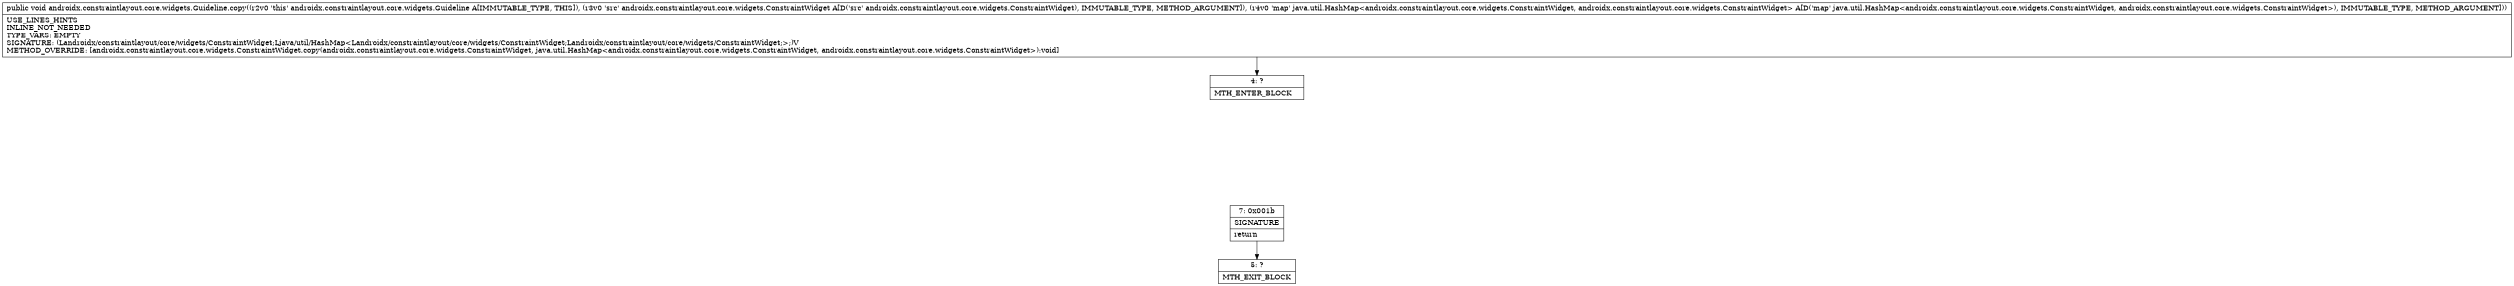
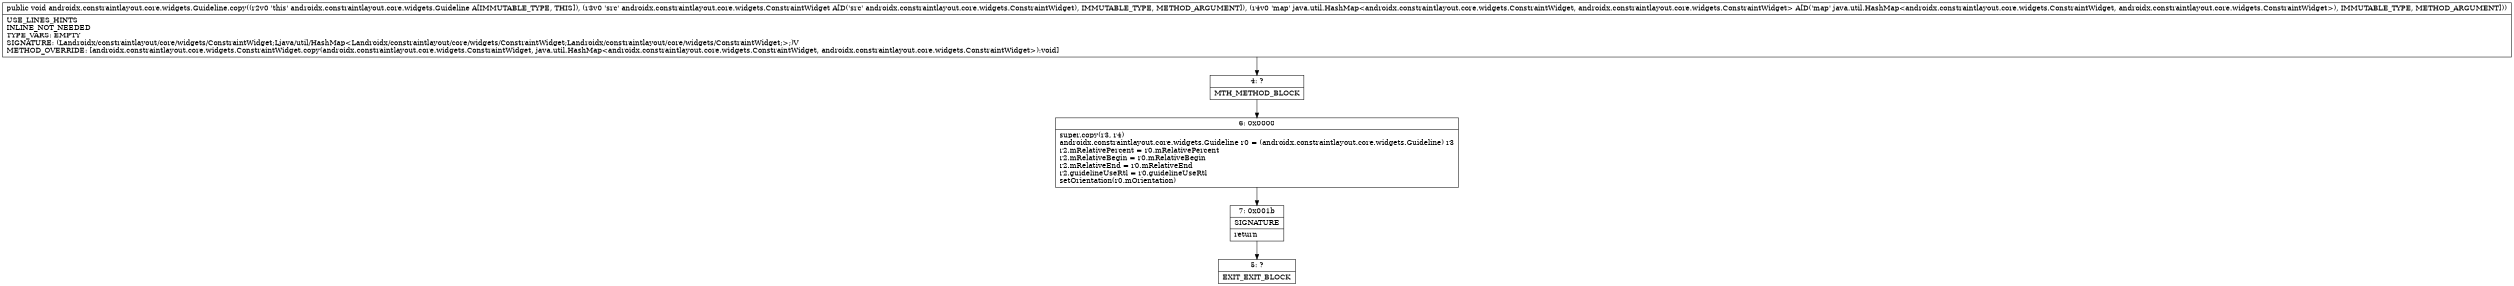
node "4: ?": text "MTH_ENTER_BLOCK" -> "MTH_METHOD_BLOCK"
node "6: 0x0000": added
node "5: ?": text "MTH_EXIT_BLOCK" -> "EXIT_EXIT_BLOCK"
